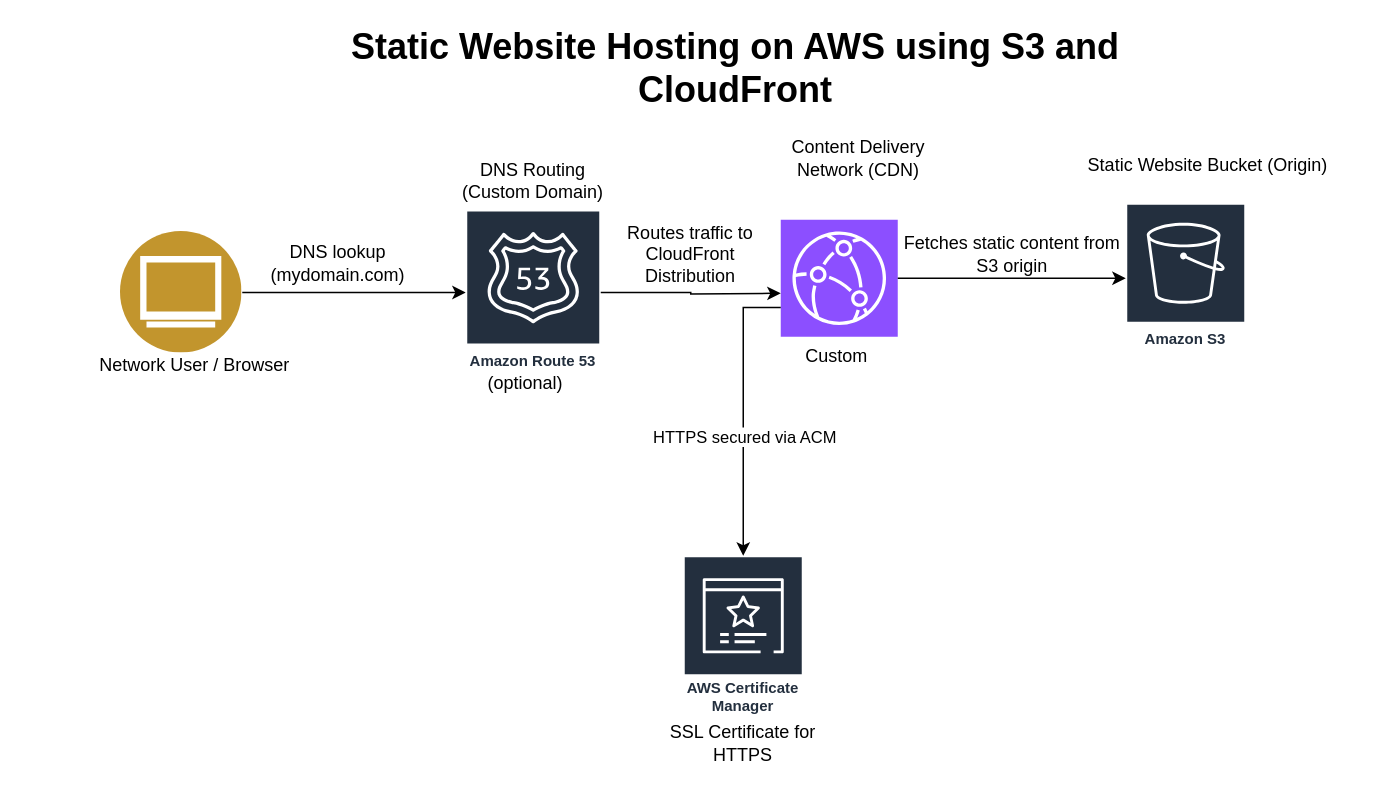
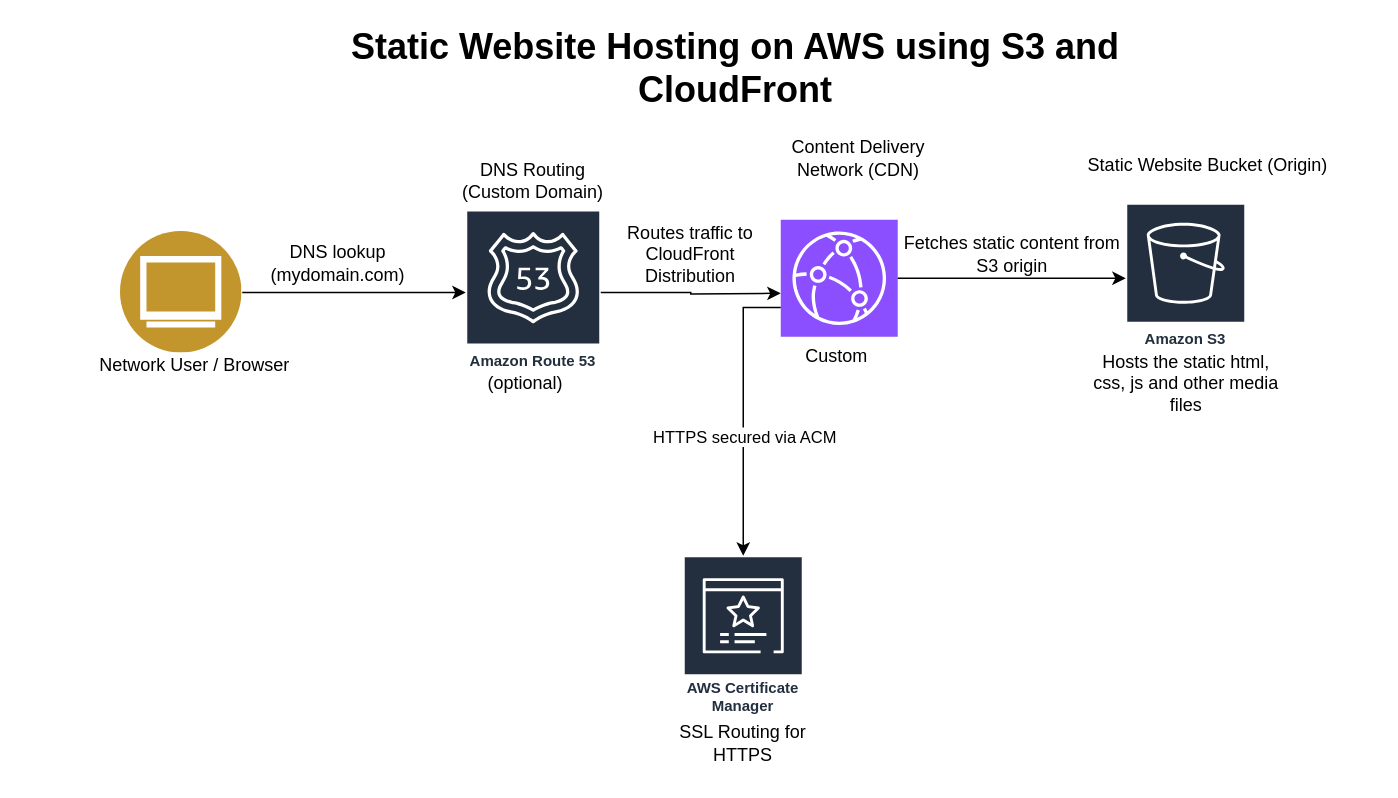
node "Hosts the static html, css, js and other media files": added
node "SSL Certificate for HTTPS": label "SSL Certificate for HTTPS" -> "SSL Routing for HTTPS"
